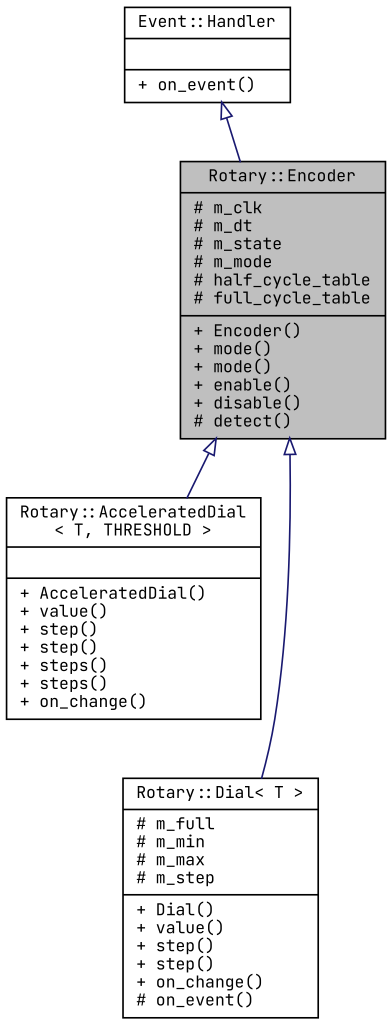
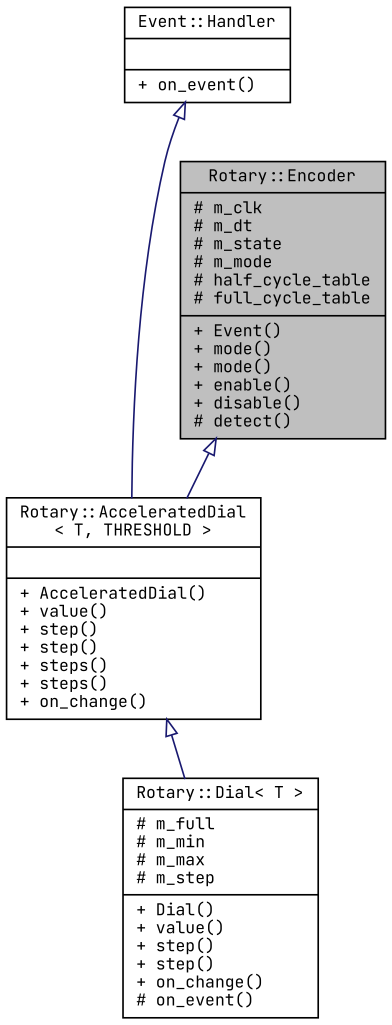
edge "Rotary::Encoder" -> "Event::Handler": now "Rotary::AcceleratedDial" -> "Event::Handler"
node "Rotary::Encoder": text "+ Encoder()" -> "+ Event()"
edge "Rotary::Dial< T >" -> "Rotary::Encoder": now "Rotary::Dial< T >" -> "Rotary::AcceleratedDial"
